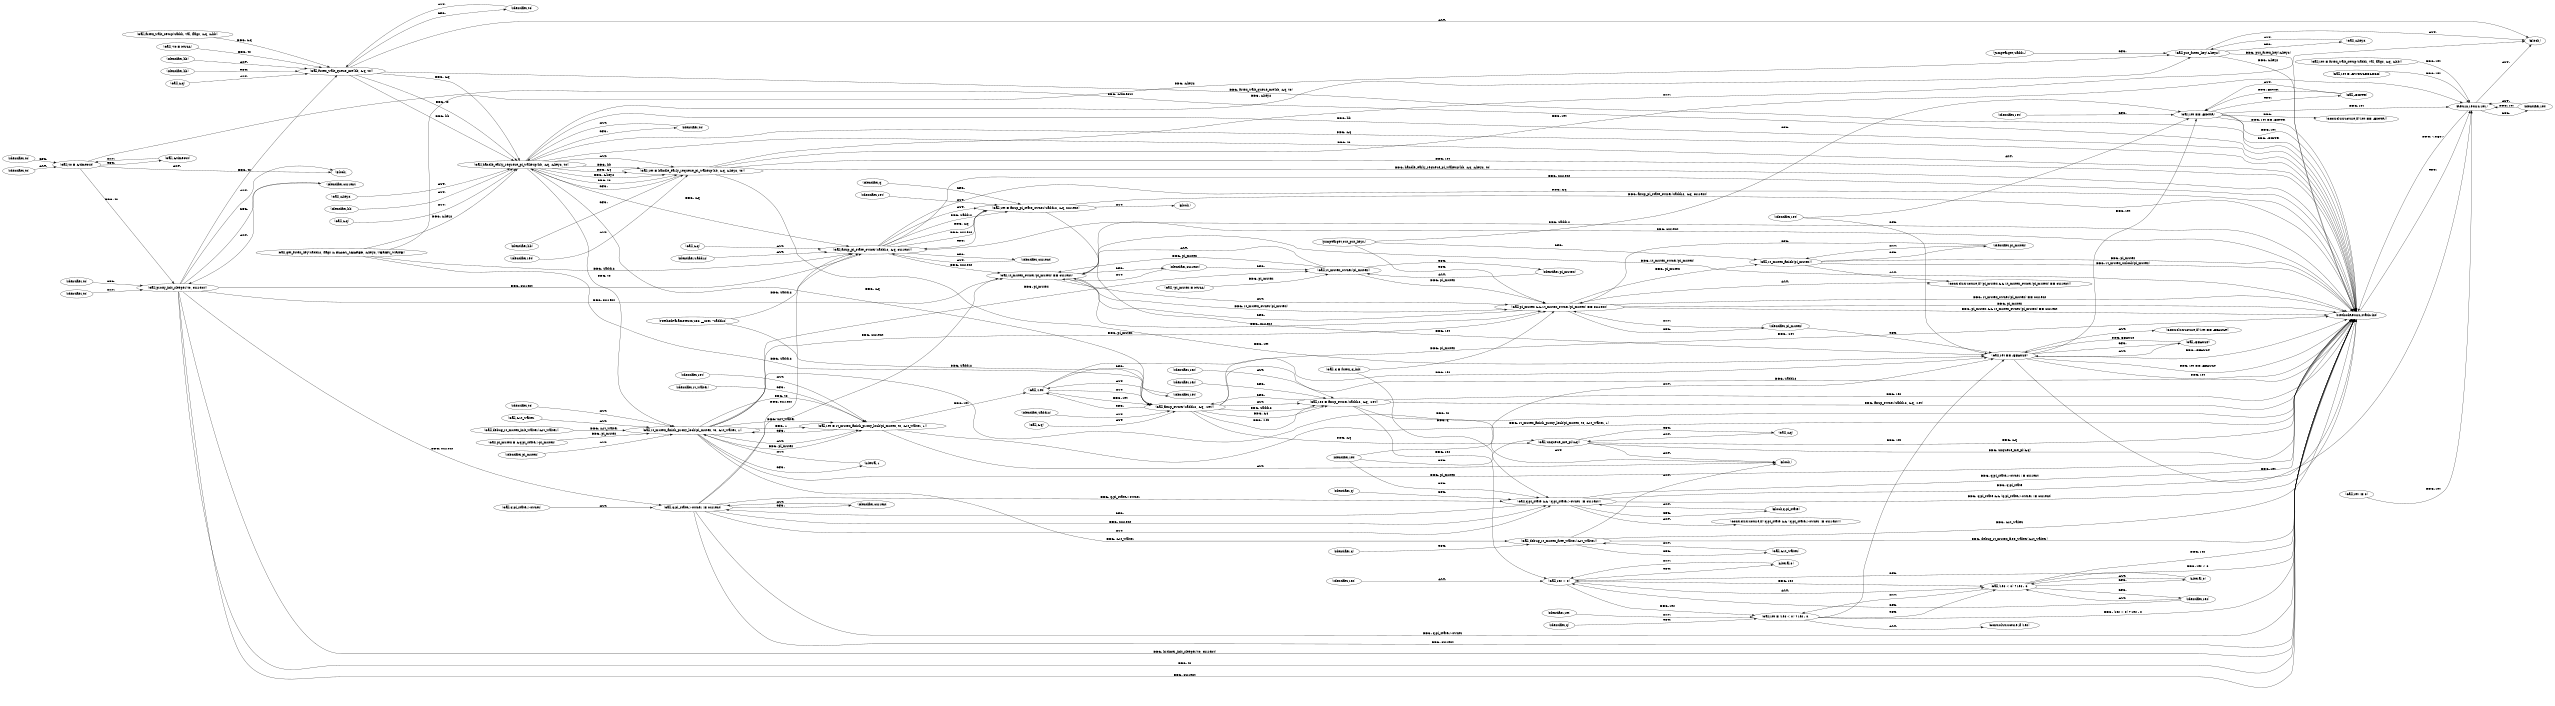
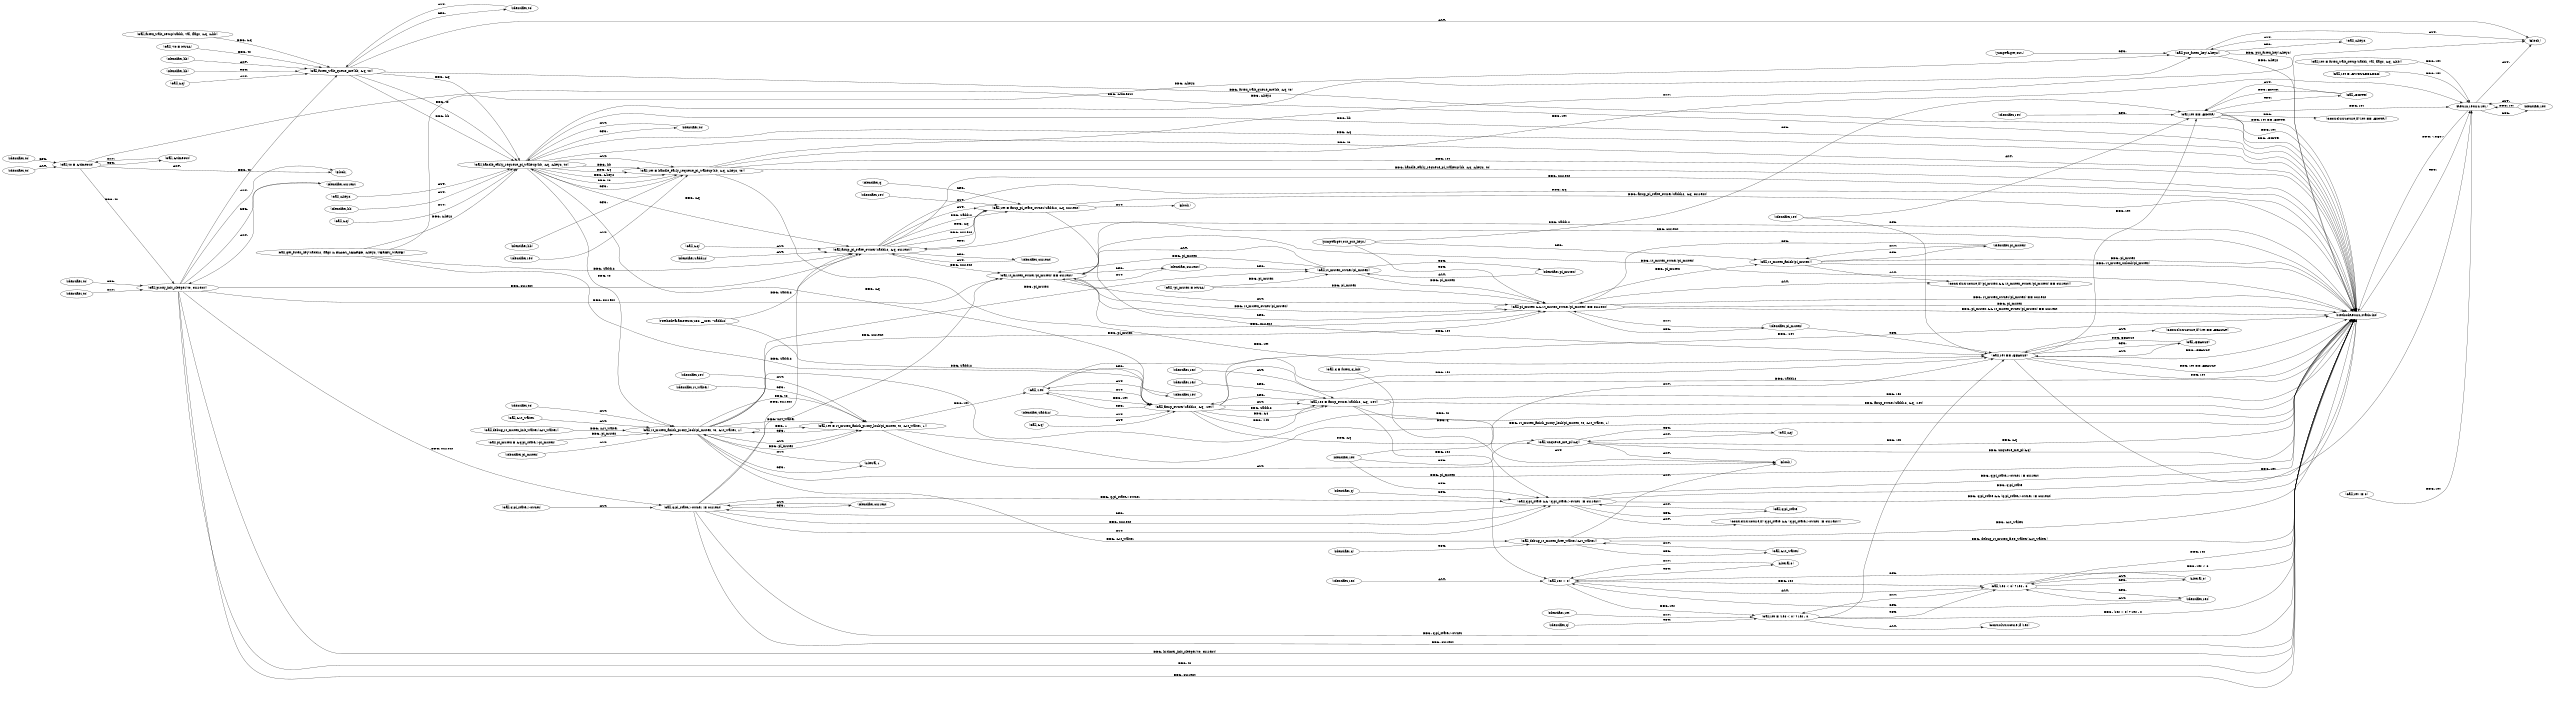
node "(JumpTarget,uaddr:)": label "(JumpTarget,uaddr:)" -> "(JumpTarget,out:)"
edge "(Call,q = futex_q_init)" -> "(Call,pi_mutex && rt_mutex_owner(pi_mutex) == current)": now "(Call,*pi_mutex = NULL)" -> "(Call,pi_mutex && rt_mutex_owner(pi_mutex) == current)"
node "(Block,q.pi_state)": label "(Block,q.pi_state)" -> "(Call,q.pi_state)"
